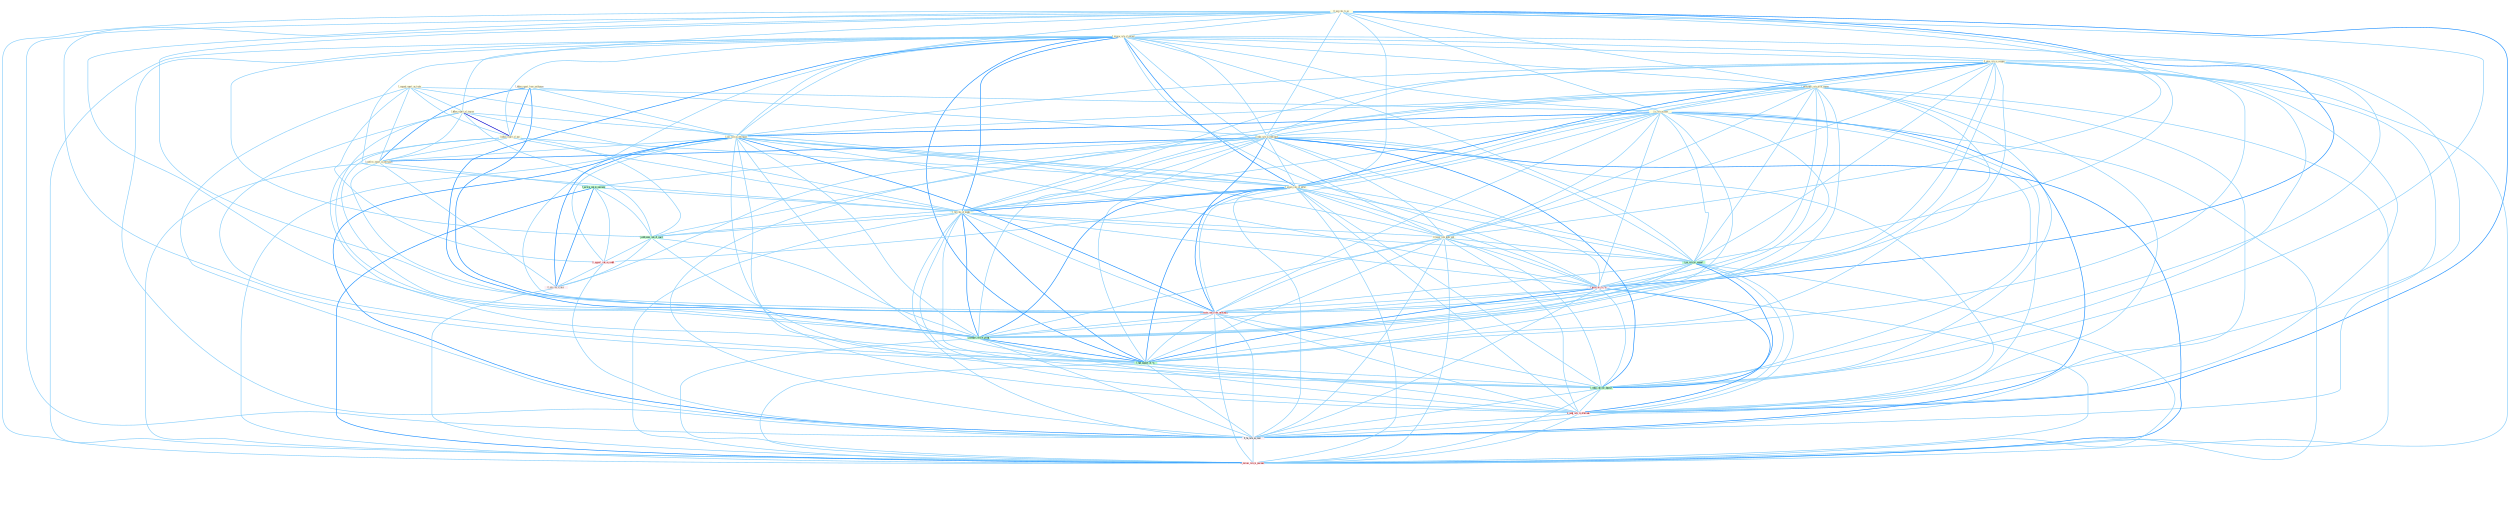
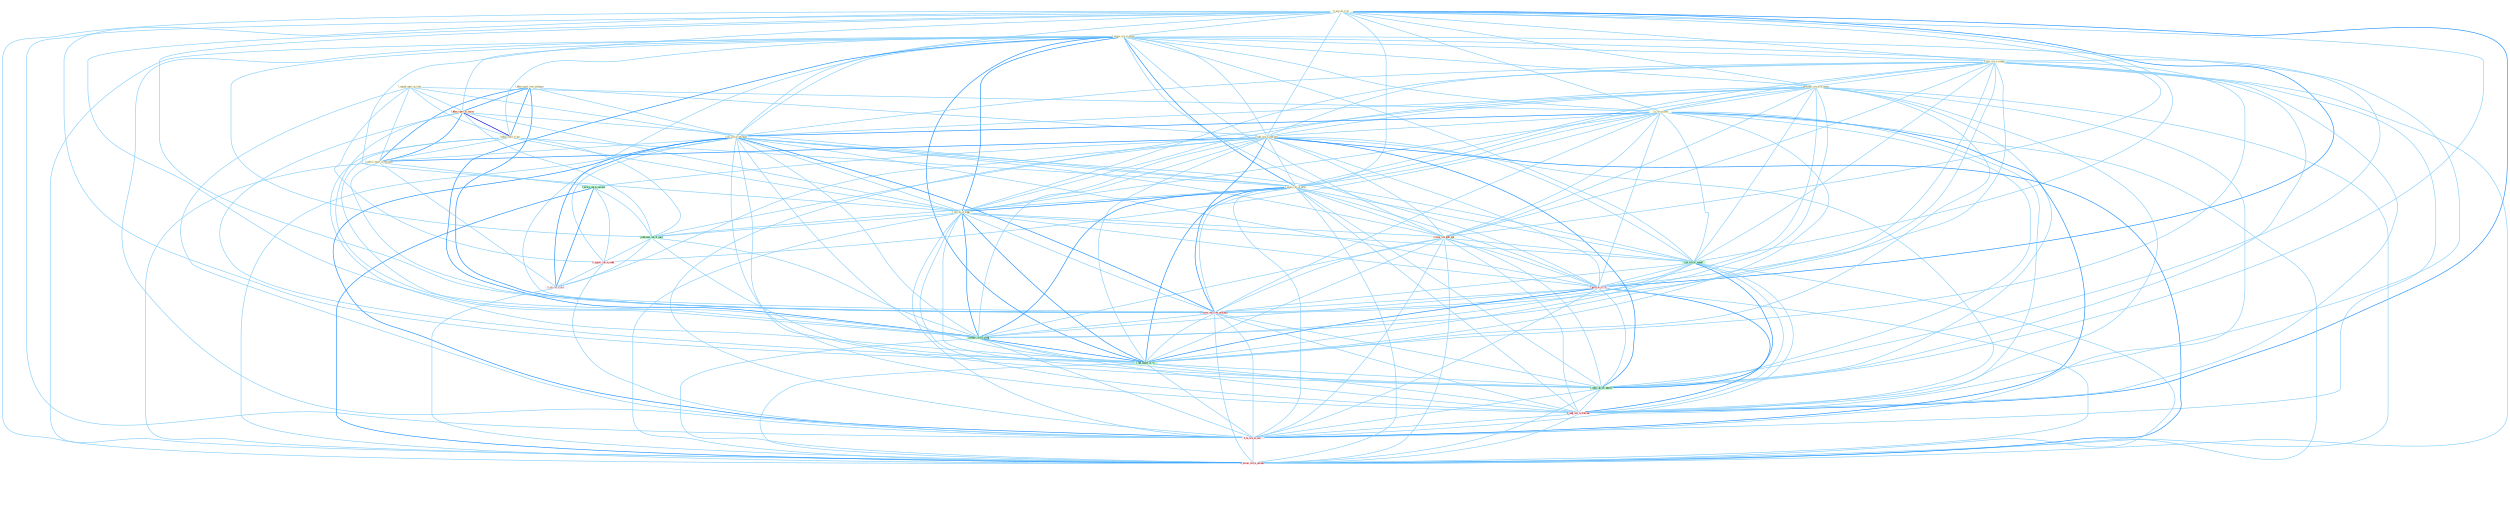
edge "0_peg_rate_to_us" -- "0_view_rate_as_weapon": added
edge "1_follow_report_from_entitynam" -- "1_follow_report_of_improv": added
edge "0_view_rate_as_weapon" -- "1_assum_rate_of_inflat": color #1e90ff -> #87cefa
node "1_follow_report_of_improv": fontcolor #8b7d6b -> #b22222
edge "1_follow_report_of_improv" -- "1_confirm_report_in_entitynam": color #87cefa -> #1e90ff
edge "1_portrai_role_in_yearnum" -- "1_hit_rate_of_leader": now "1_rais_rate_on_entitynam" -- "1_hit_rate_of_leader"
node "0_lower_rate_befor_end": fontcolor #8b7d6b -> #b22222
edge "1_entitynam_rate_after_expens" -- "1_compar_rate_of_group": removed
edge "1_is_rate_on_loan" -- "1_compar_rate_of_group": removed
node "0_ha_rate_on_morn": fontcolor #2f4f4f -> #b22222
